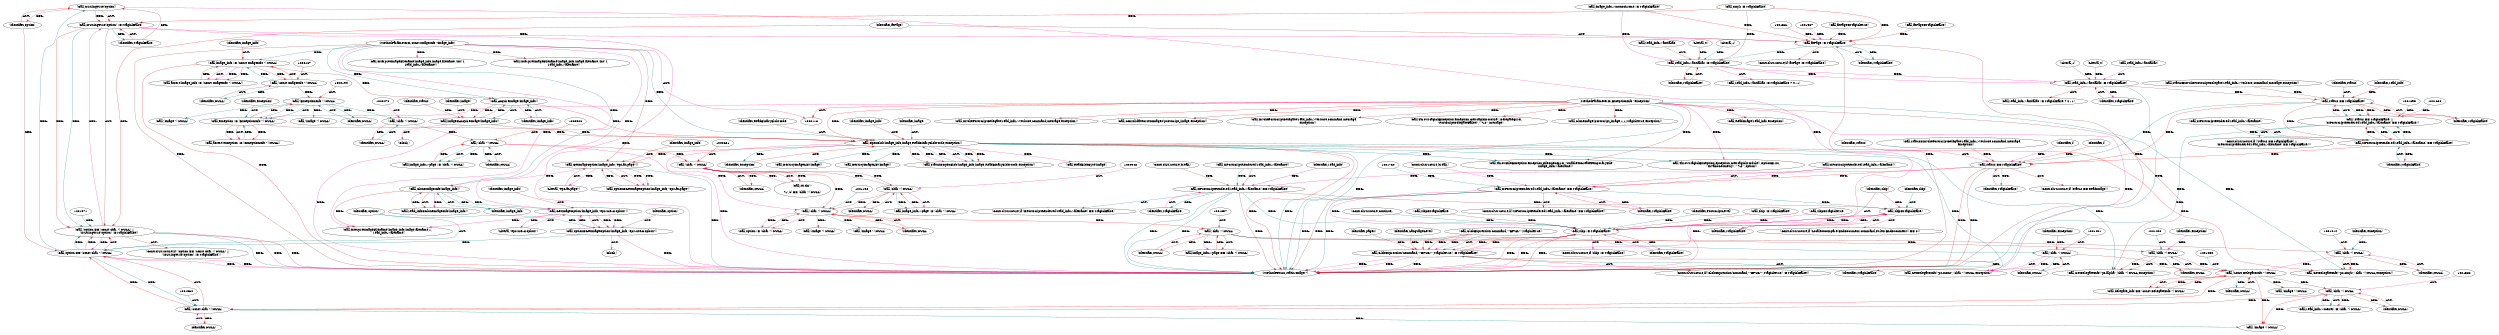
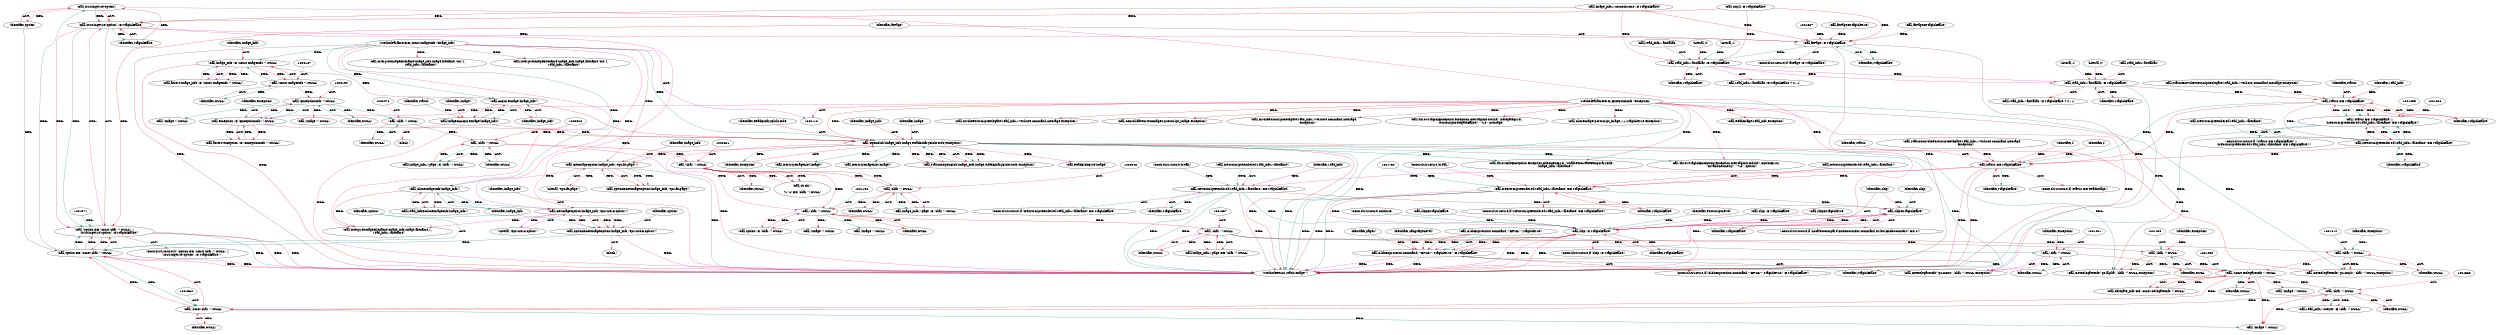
edge "(Call,image_info->monochrome != MagickFalse)" -> "(Call,IsStringTrue(option) != MagickFalse)": added, label "DDG:"
node "1001581": removed
